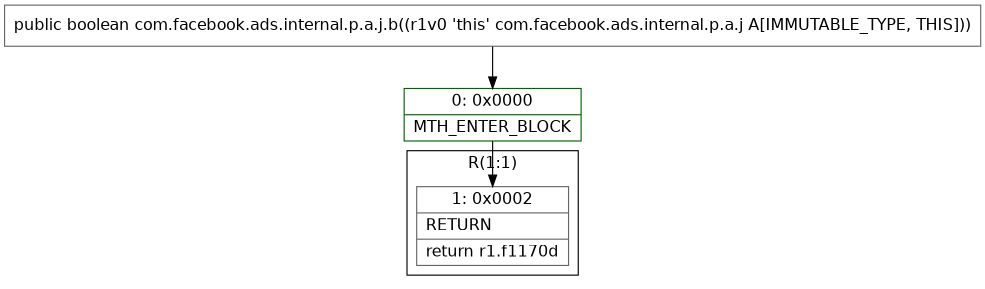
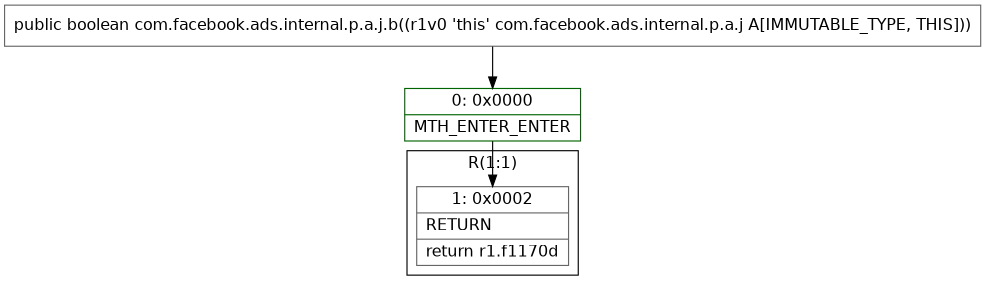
node "0: 0x0000": text "MTH_ENTER_BLOCK" -> "MTH_ENTER_ENTER"
